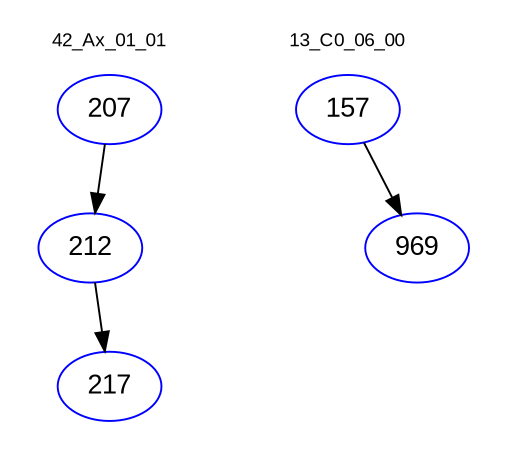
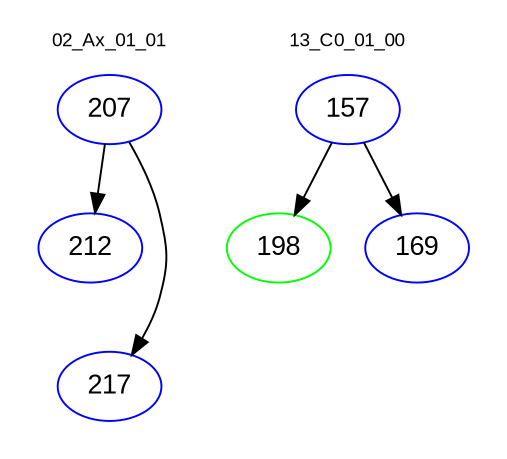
cluster "42_Ax_01_01": label "42_Ax_01_01" -> "02_Ax_01_01"
cluster "13_C0_06_00": label "13_C0_06_00" -> "13_C0_01_00"
node "198": added
node "969": label "969" -> "169"
edge "212" -> "217": now "207" -> "217"
